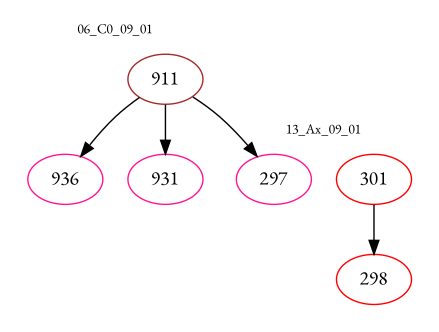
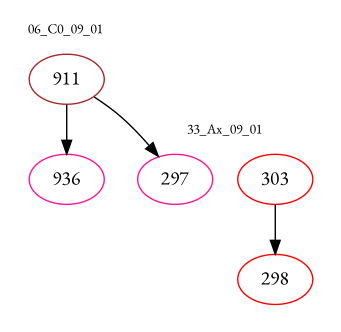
cluster "13_Ax_09_01": label "13_Ax_09_01" -> "33_Ax_09_01"
node "931": removed
node "301": label "301" -> "303"
